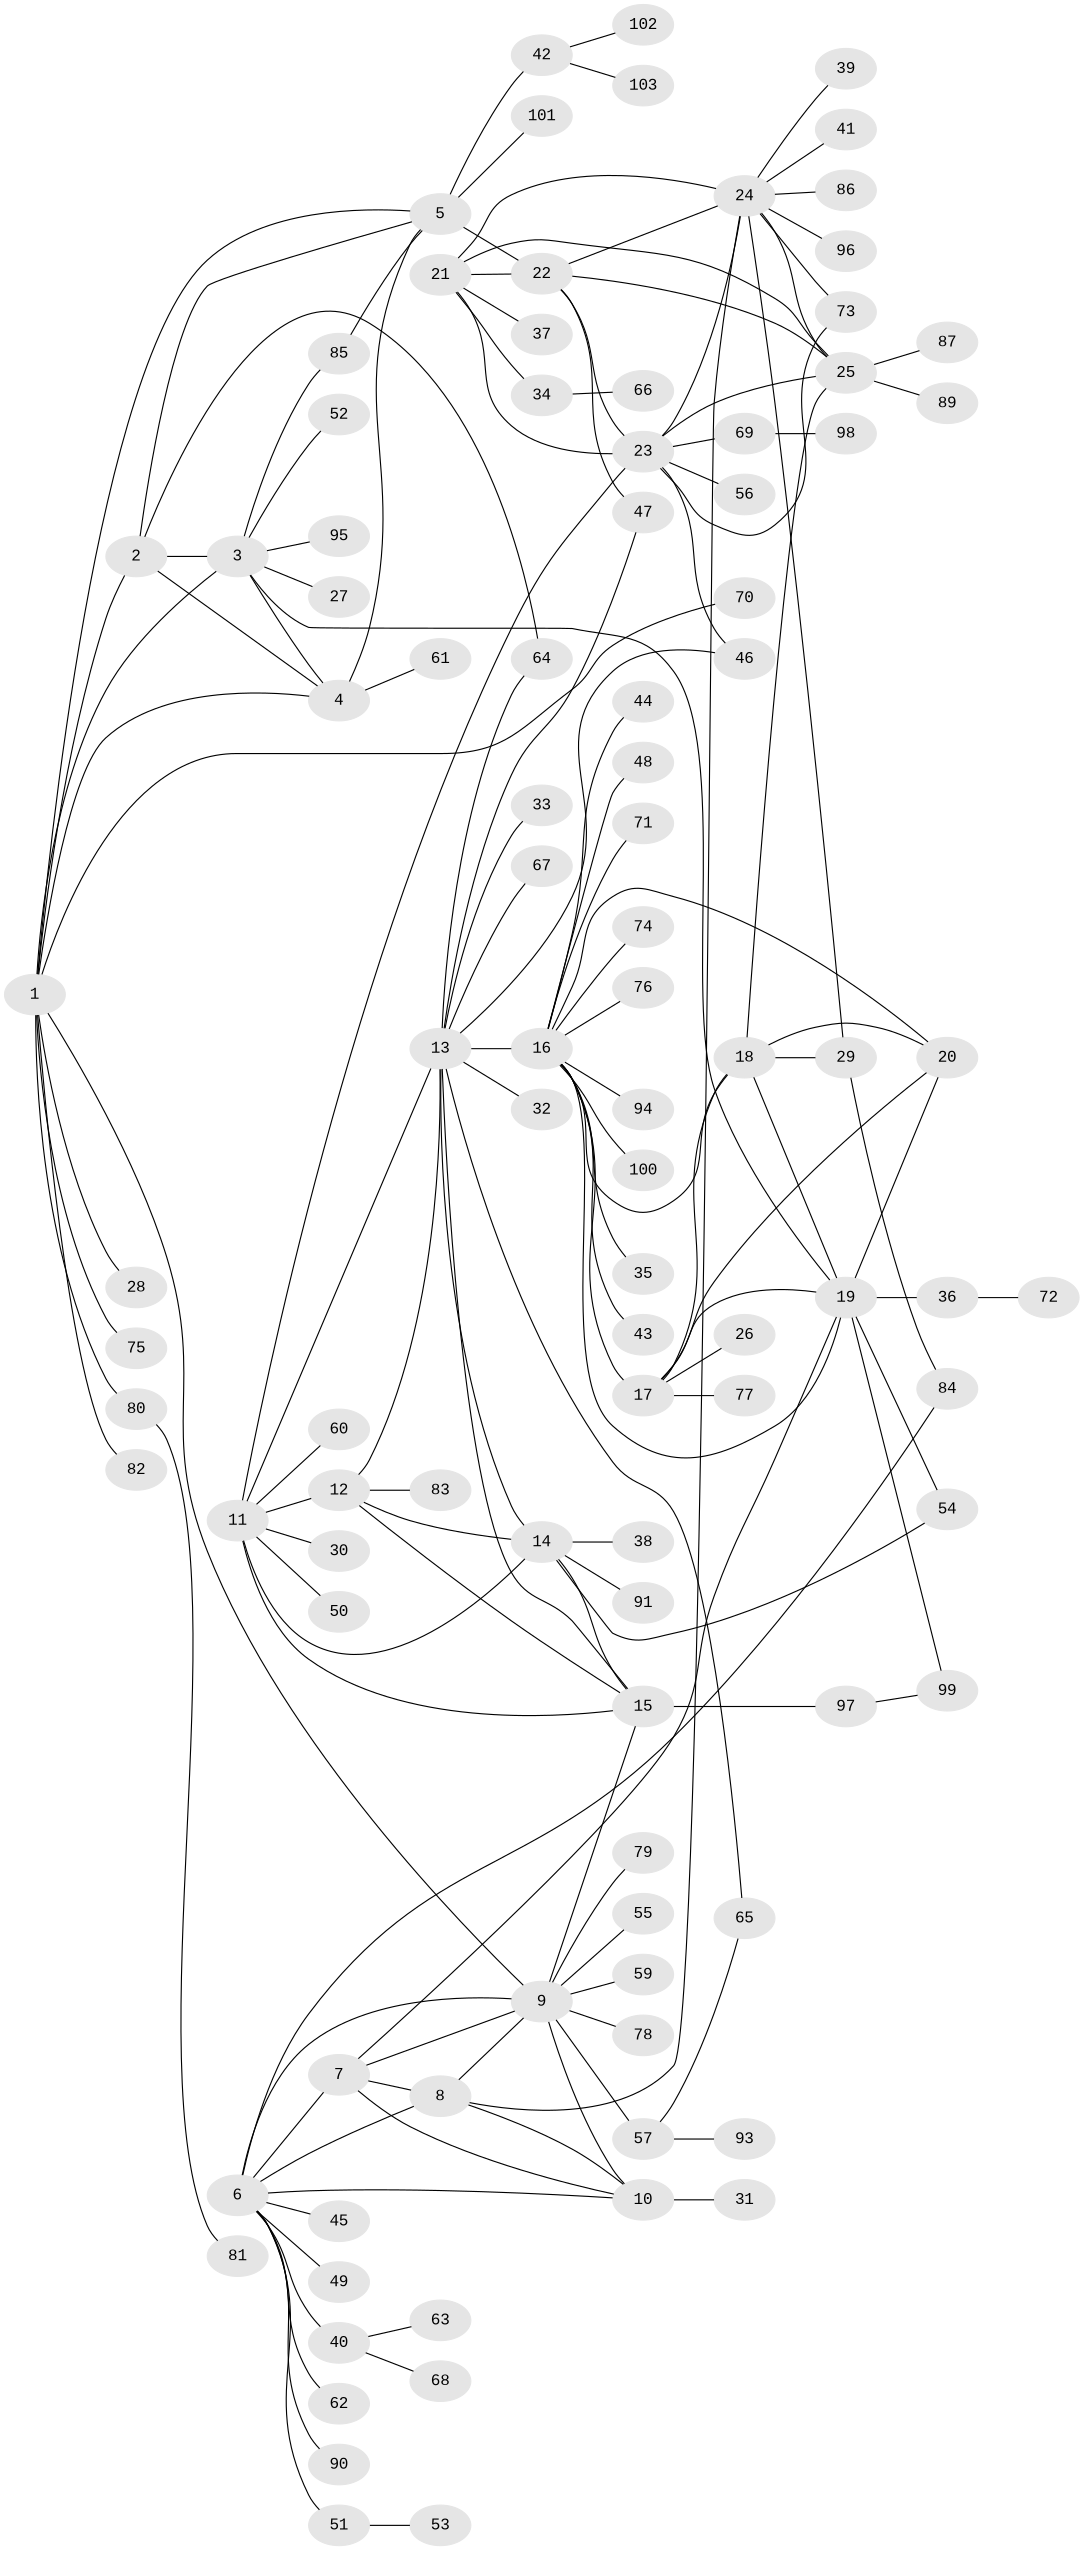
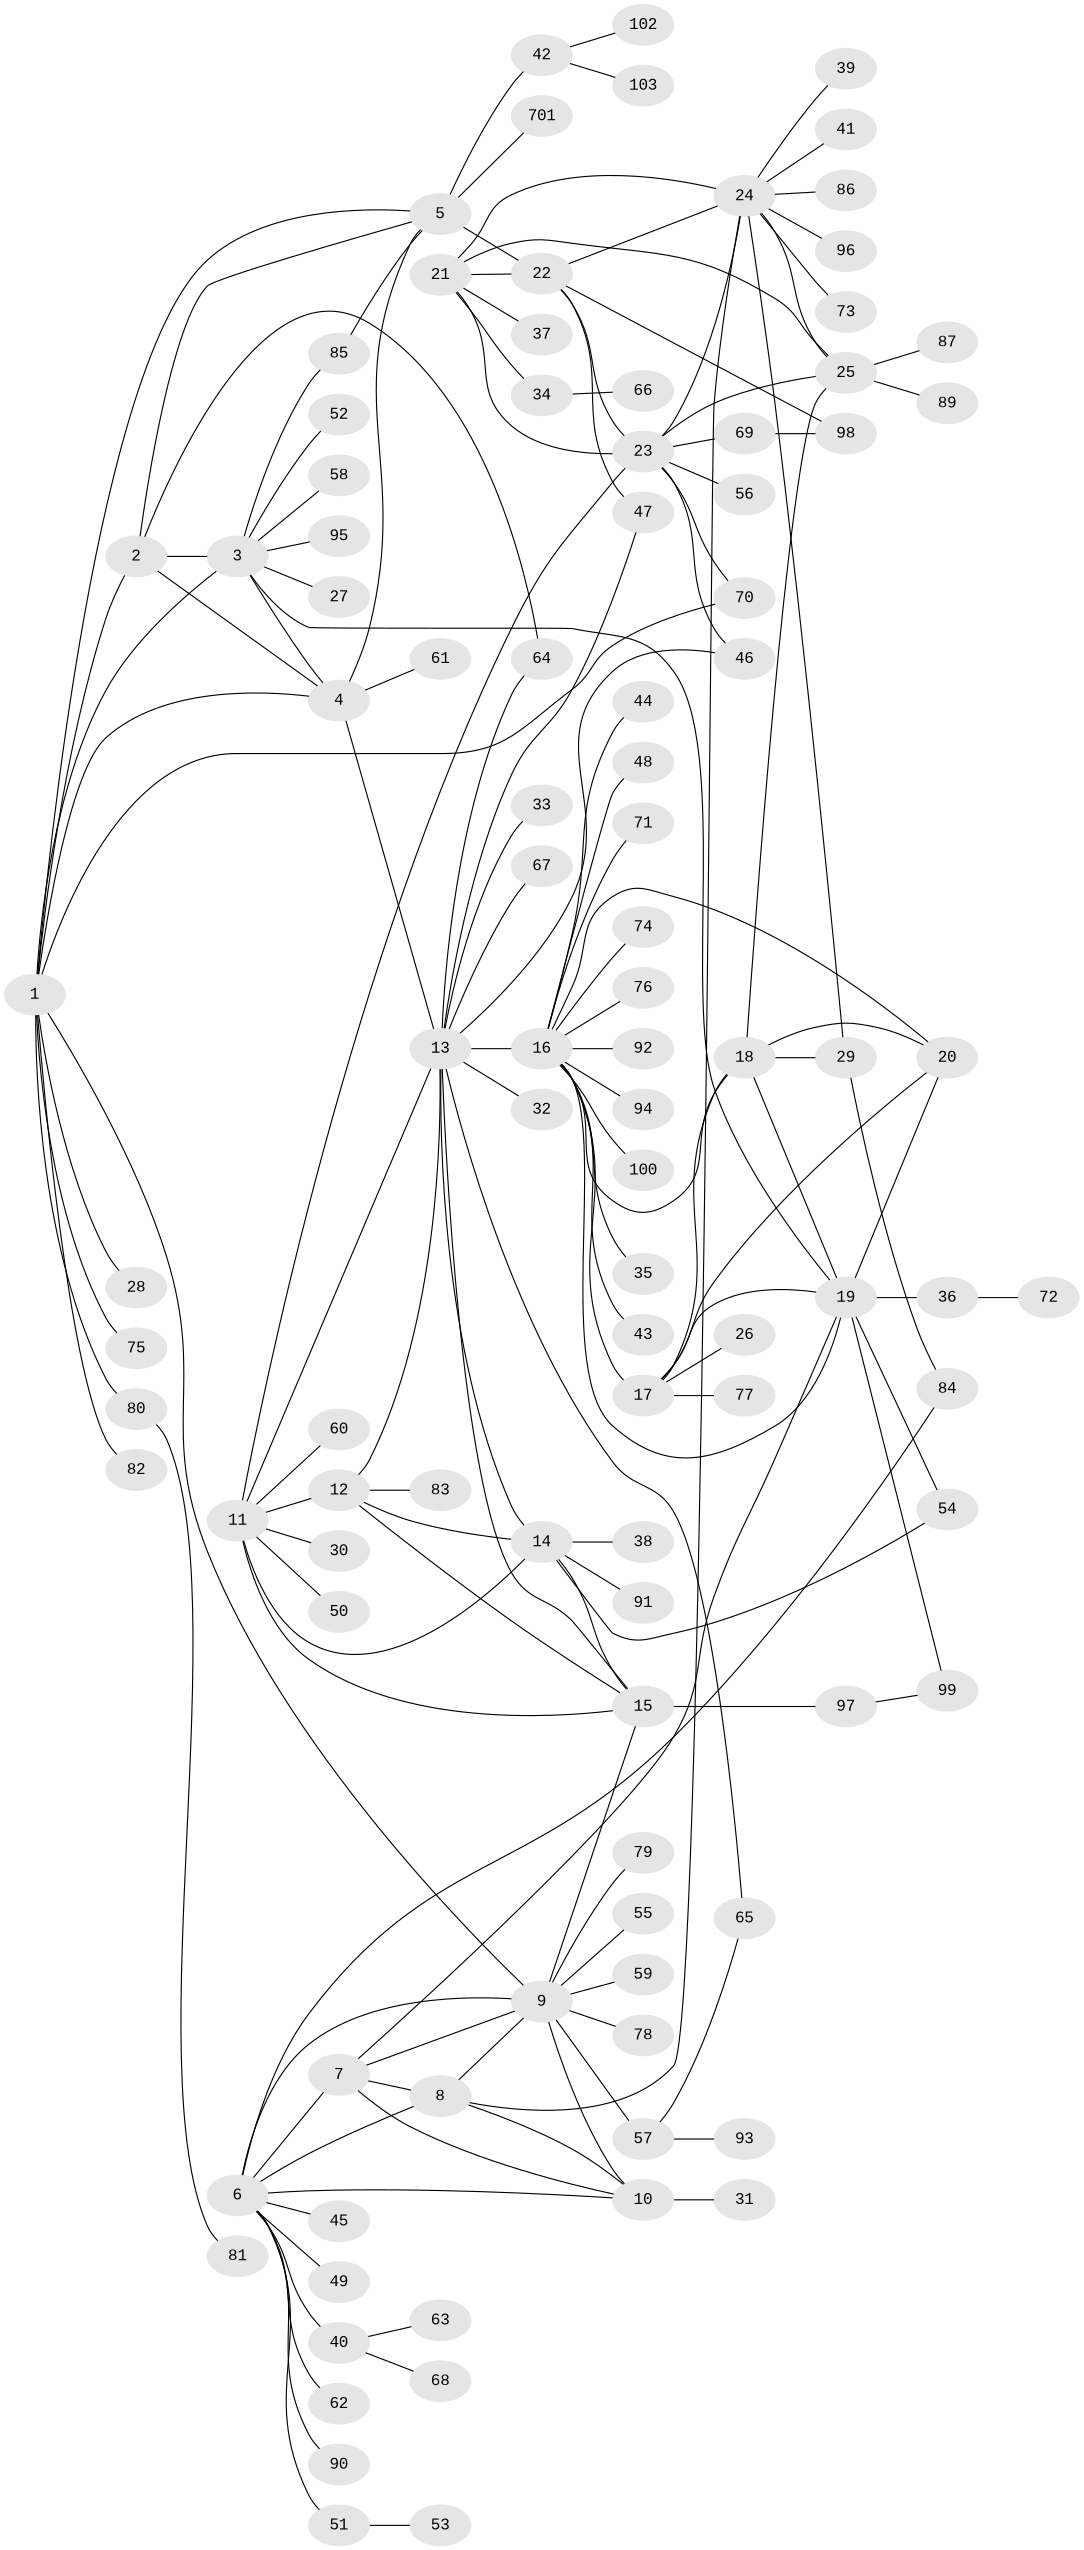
node "101": label "101" -> "701"
edge "22" -- "25": now "22" -- "98"
node "58": added
edge "73" -- "23": now "70" -- "23"
edge "4" -- "13": added
node "92": added
